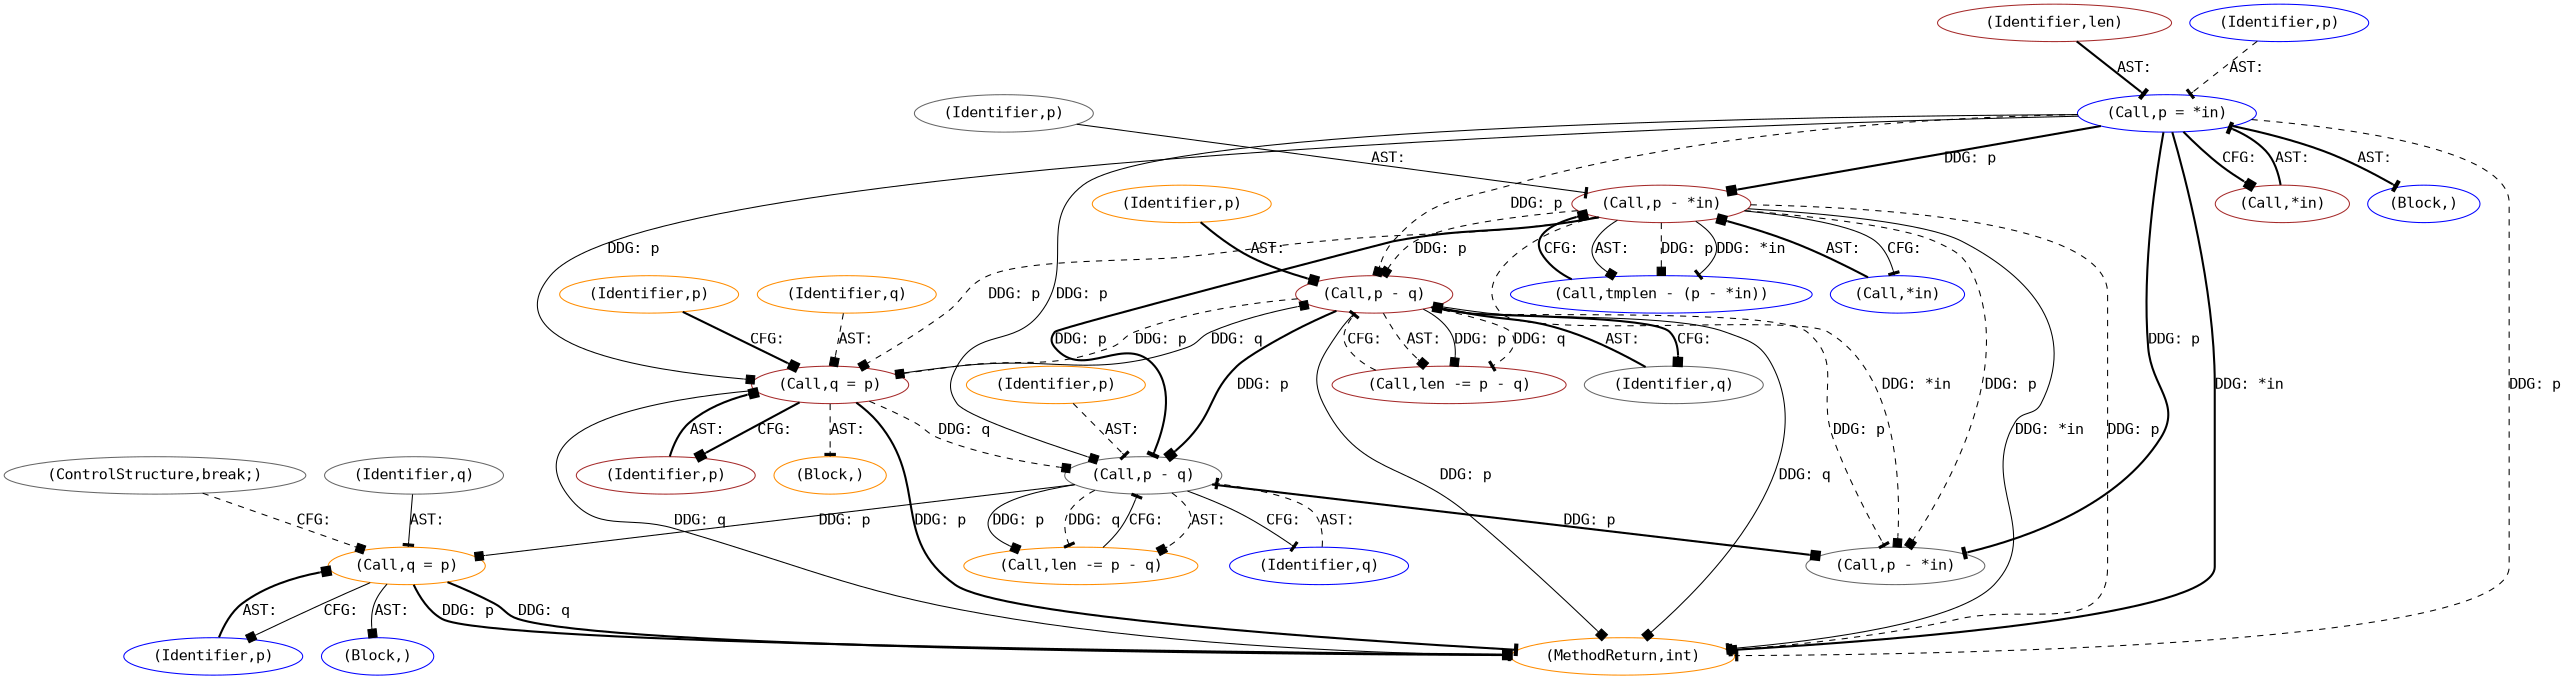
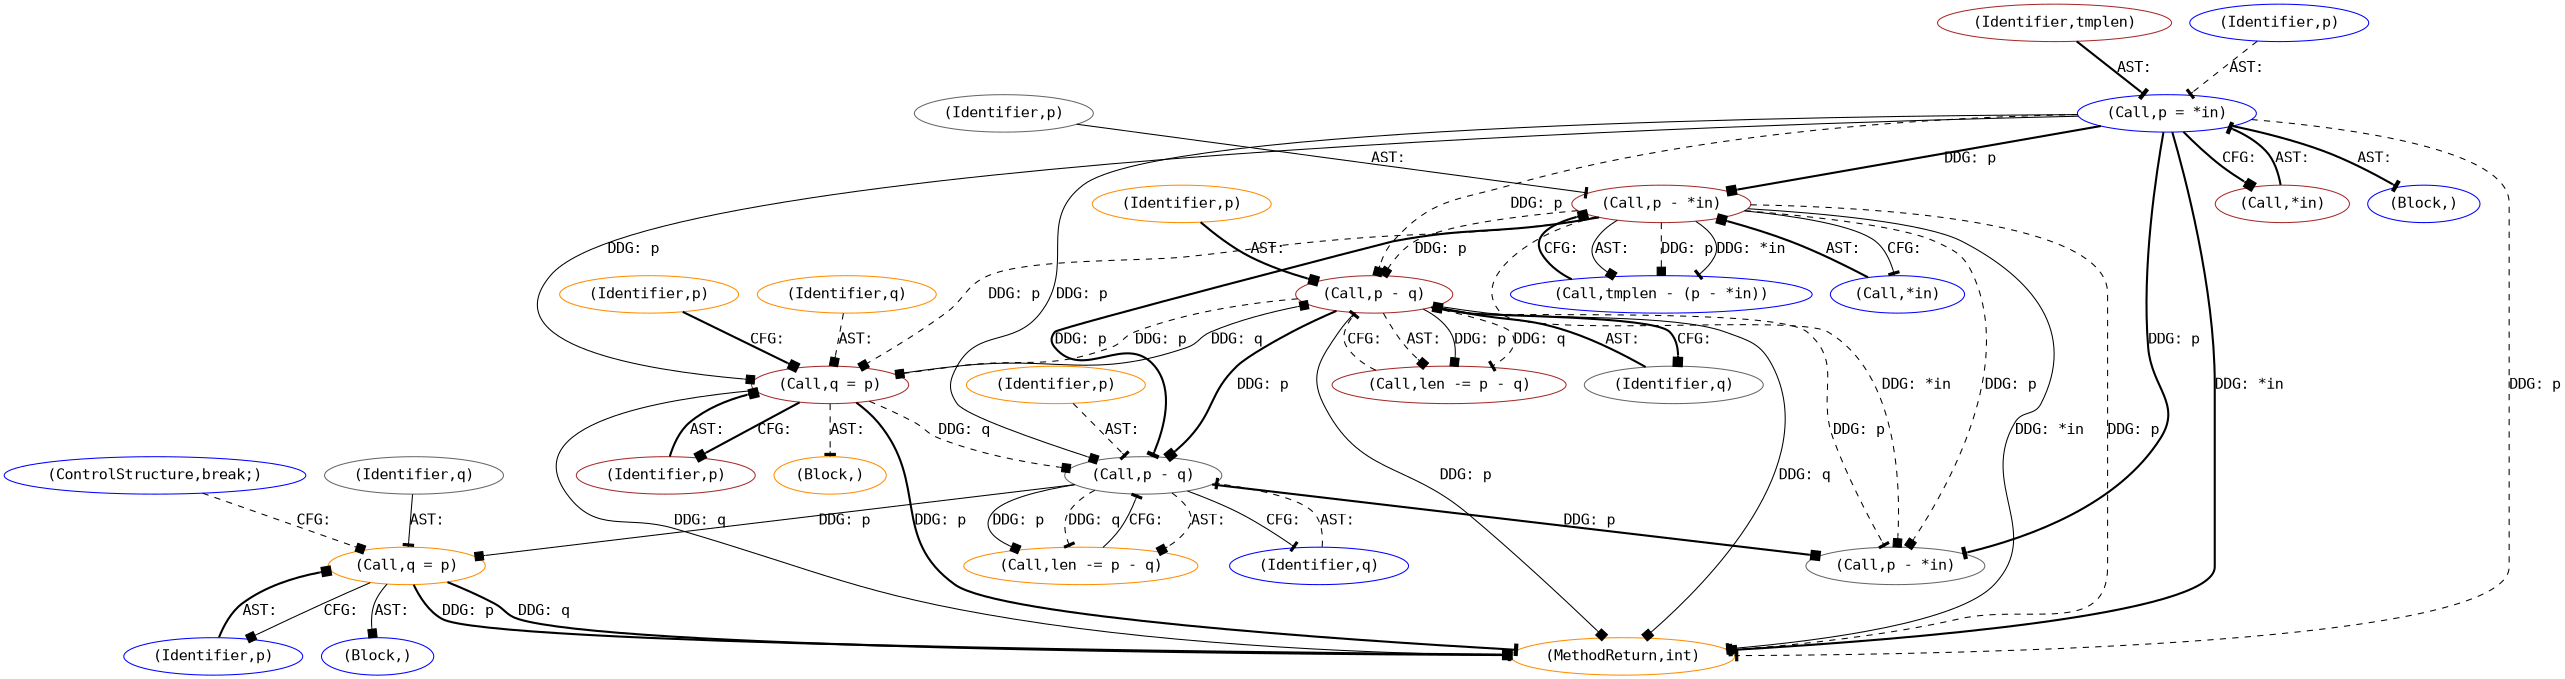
node "(Identifier,len)": label "(Identifier,len)" -> "(Identifier,tmplen)"
node "(ControlStructure,break;)": color gray40 -> blue
